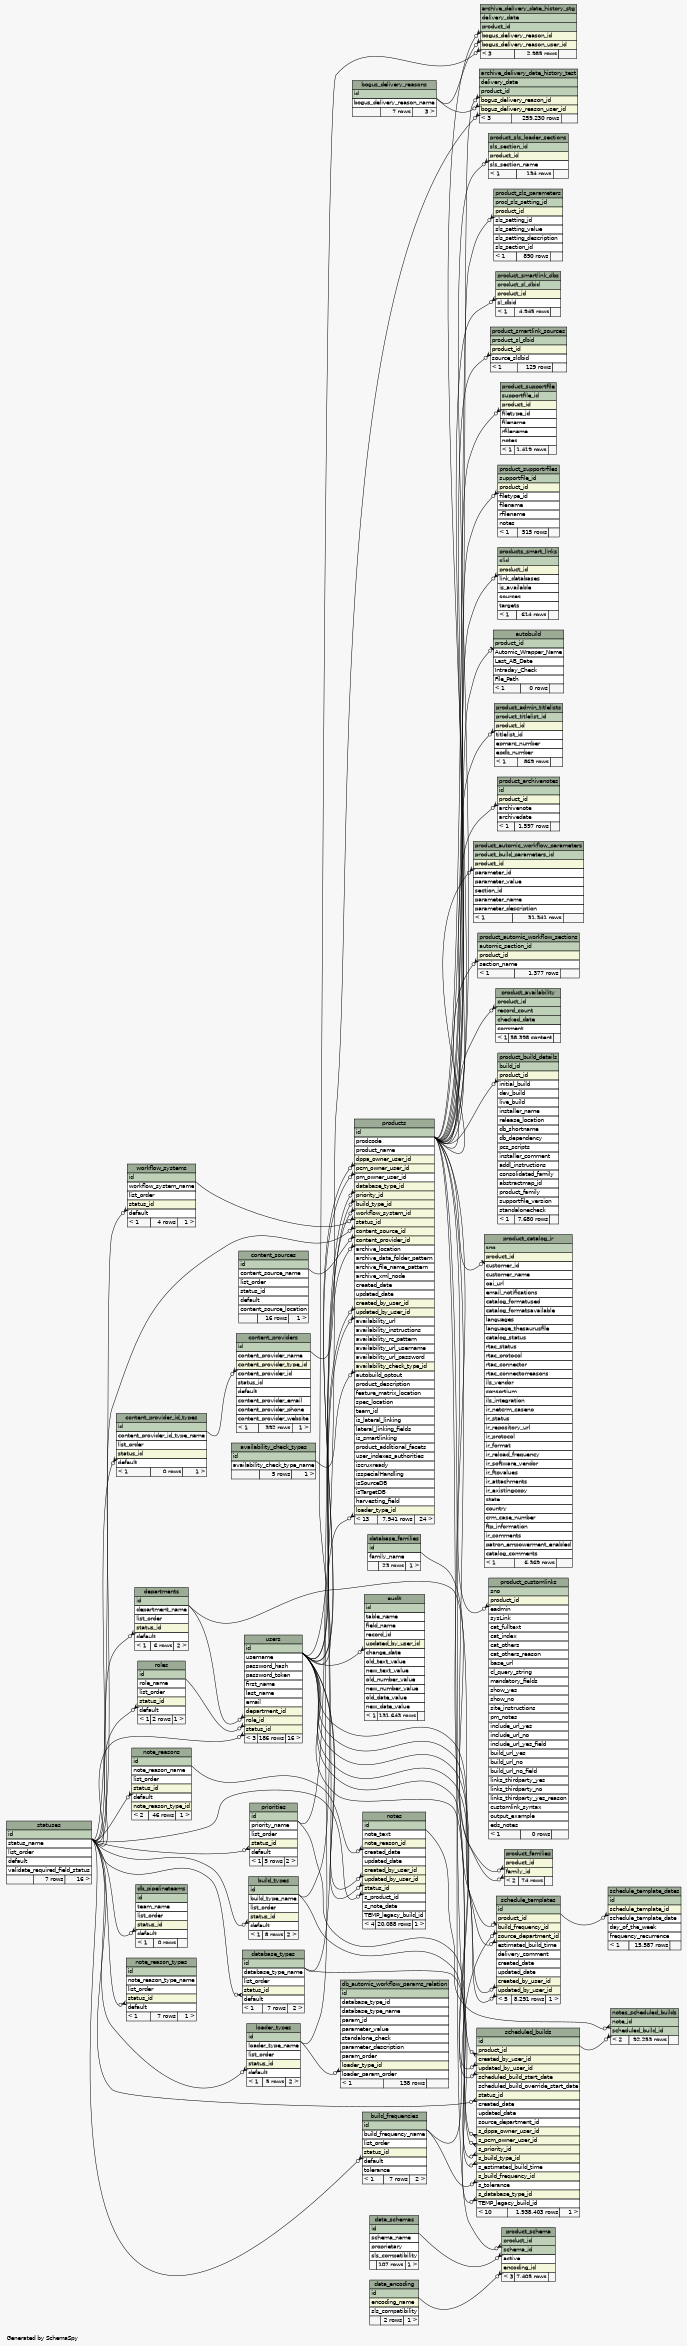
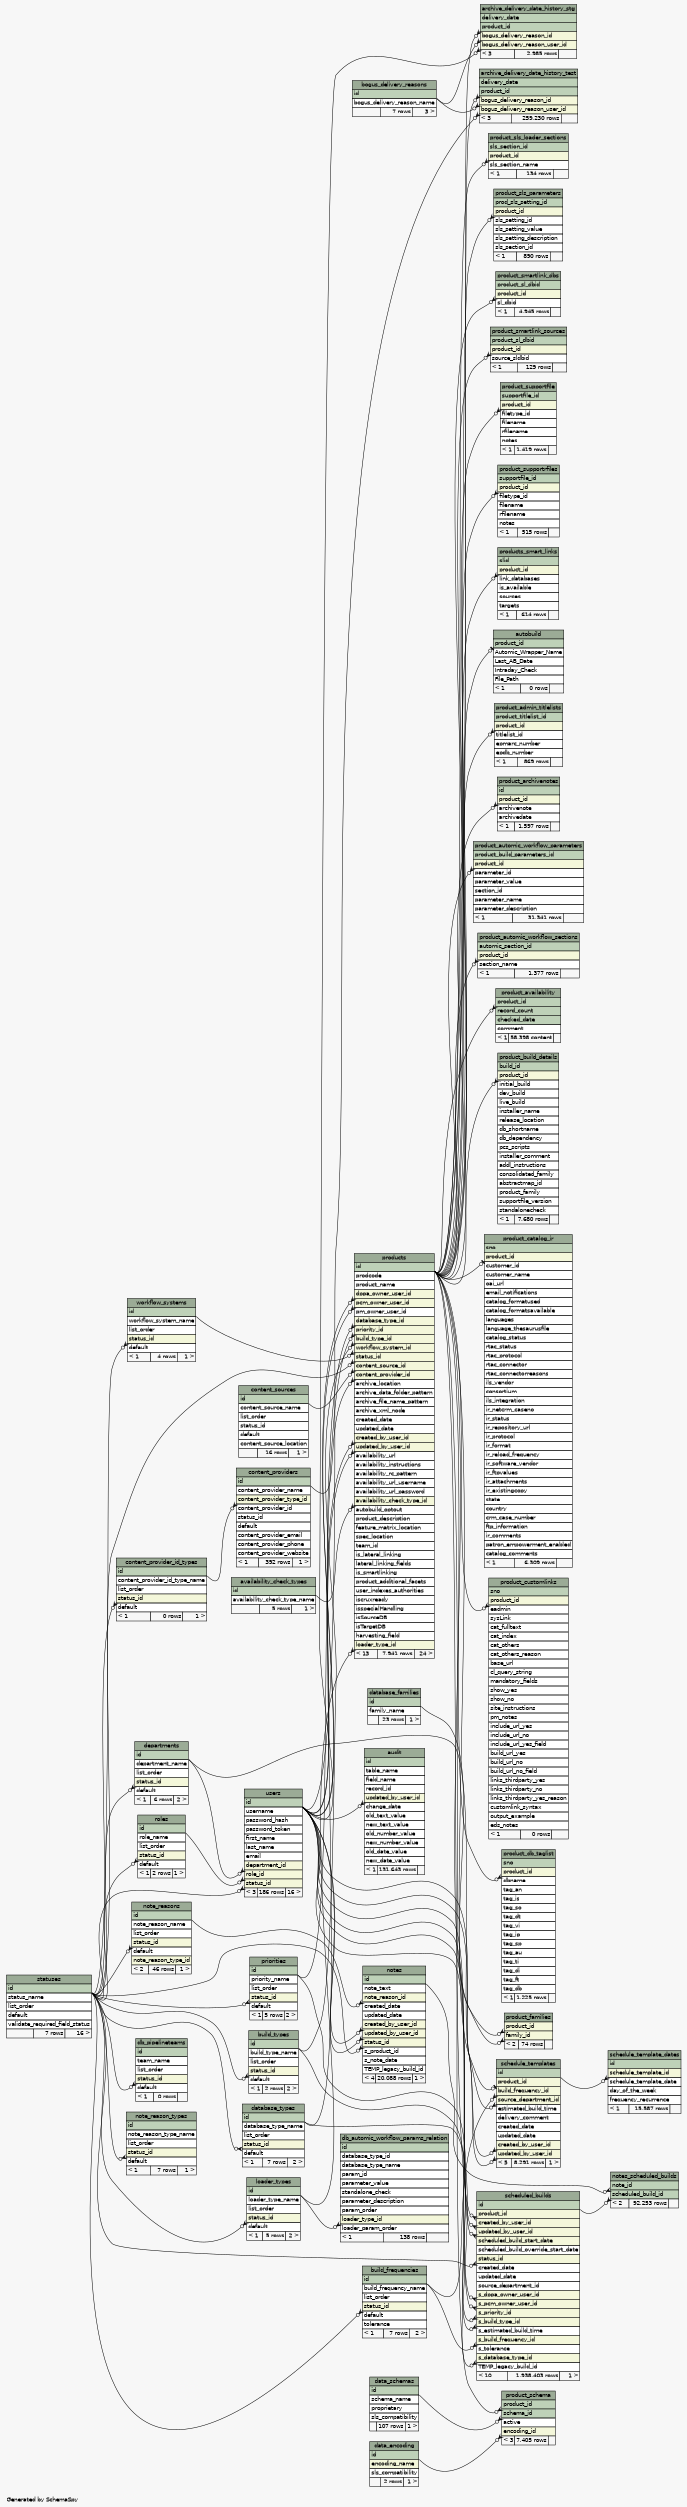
node "product_catalog_ir": text "6,369 rows" -> "6,309 rows"
node "product_db_taglist": added
node "build_types": text "8 rows" -> "2 rows"
